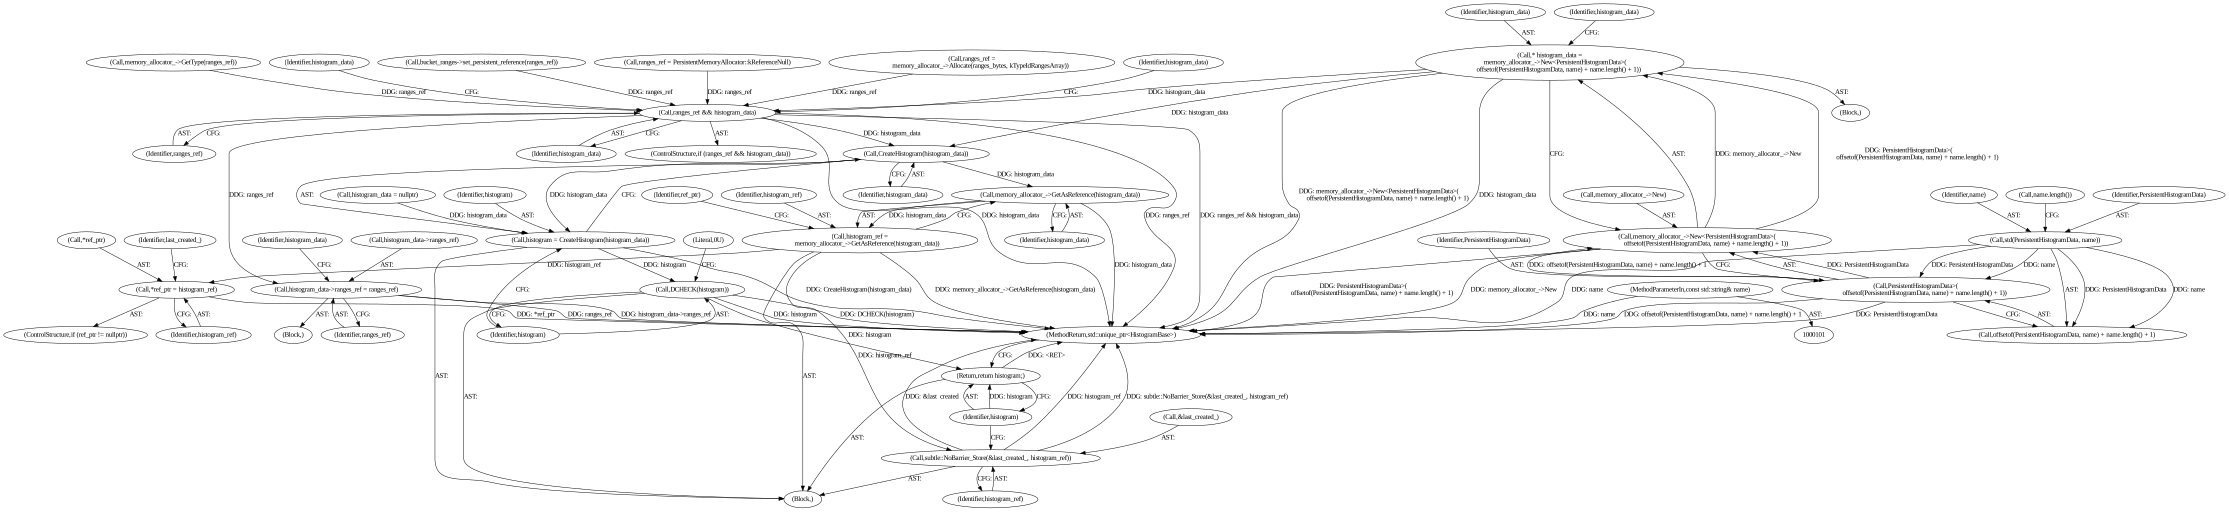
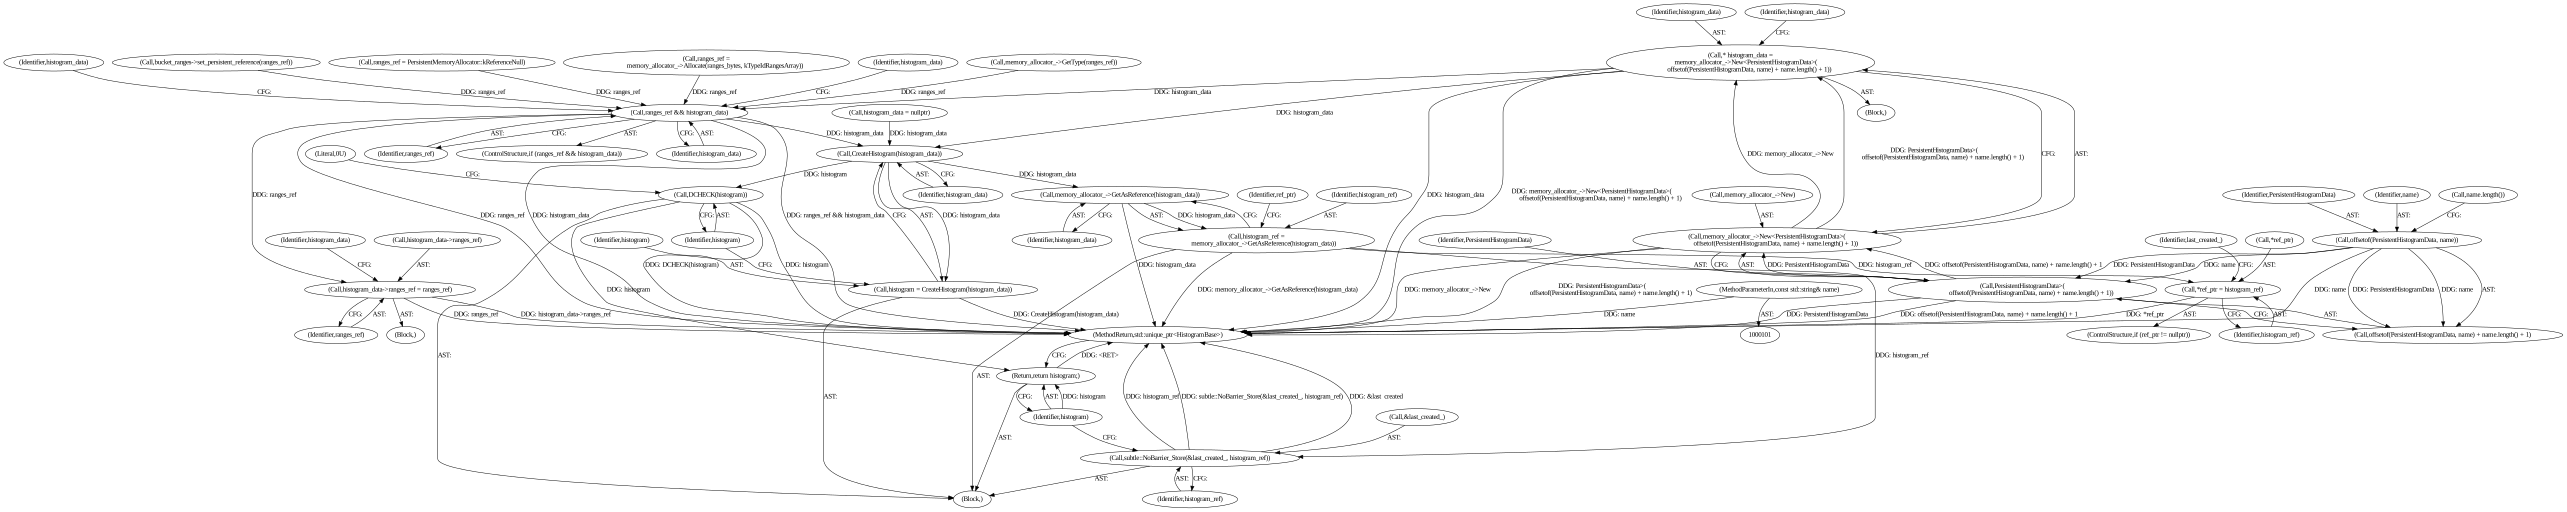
edge "(Call,histogram_data = nullptr)" -> "(Call,histogram = CreateHistogram(histogram_data))": now "(Call,histogram_data = nullptr)" -> "(Call,CreateHistogram(histogram_data))"
node "(Call,std(PersistentHistogramData, name))": label "(Call,std(PersistentHistogramData, name))" -> "(Call,offsetof(PersistentHistogramData, name))"
edge "(Call,histogram = CreateHistogram(histogram_data))" -> "(Call,DCHECK(histogram))": now "(Call,CreateHistogram(histogram_data))" -> "(Call,DCHECK(histogram))"
